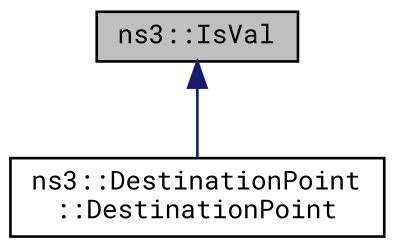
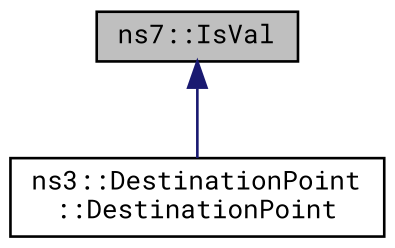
node "ns3::IsVal": label "ns3::IsVal" -> "ns7::IsVal"
